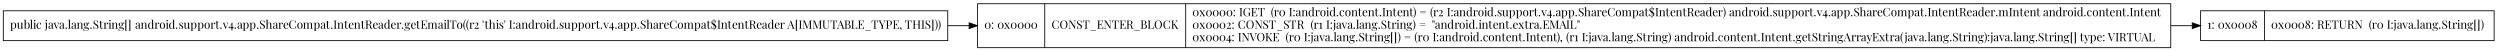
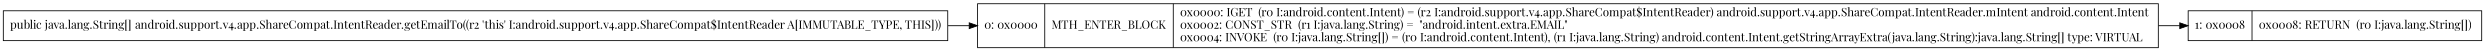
node "0: 0x0000": text "CONST_ENTER_BLOCK" -> "MTH_ENTER_BLOCK"
